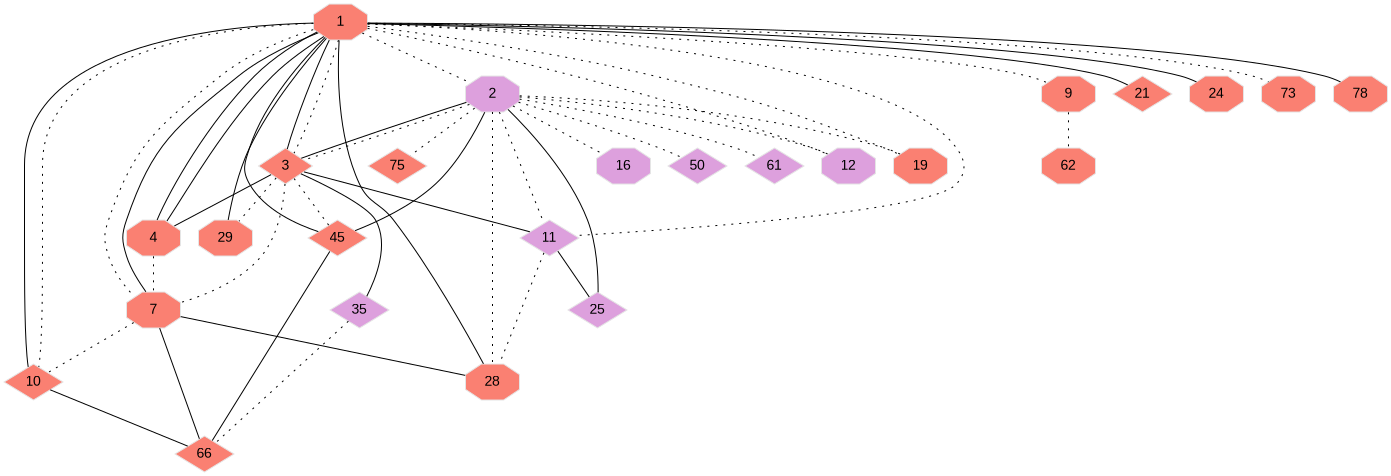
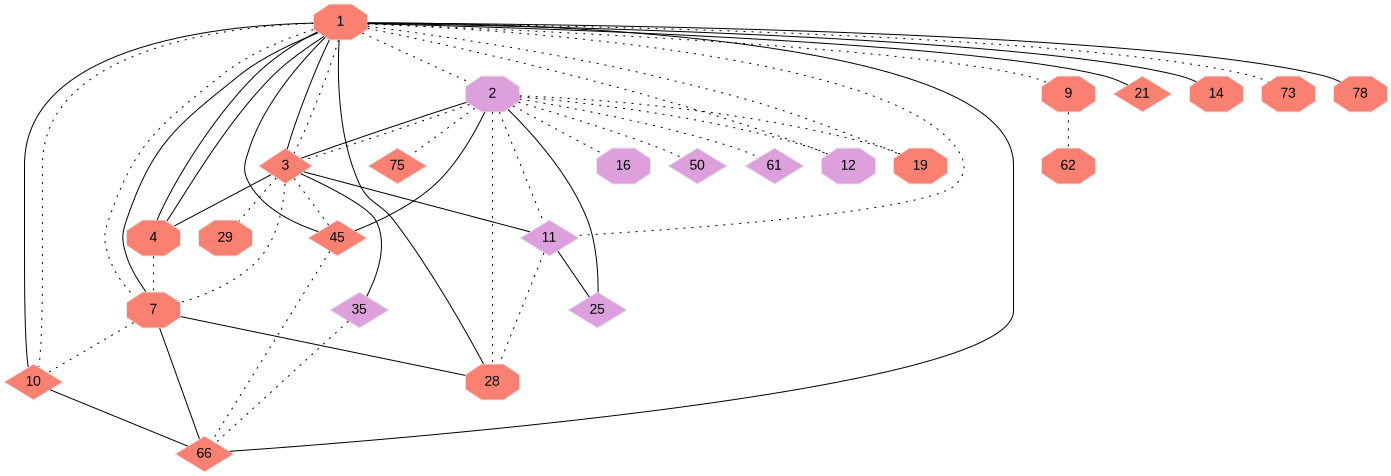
node "24": label "24" -> "14"
edge "1" -- "29": now "1" -- "66"
edge "45" -- "66": style solid -> dotted
